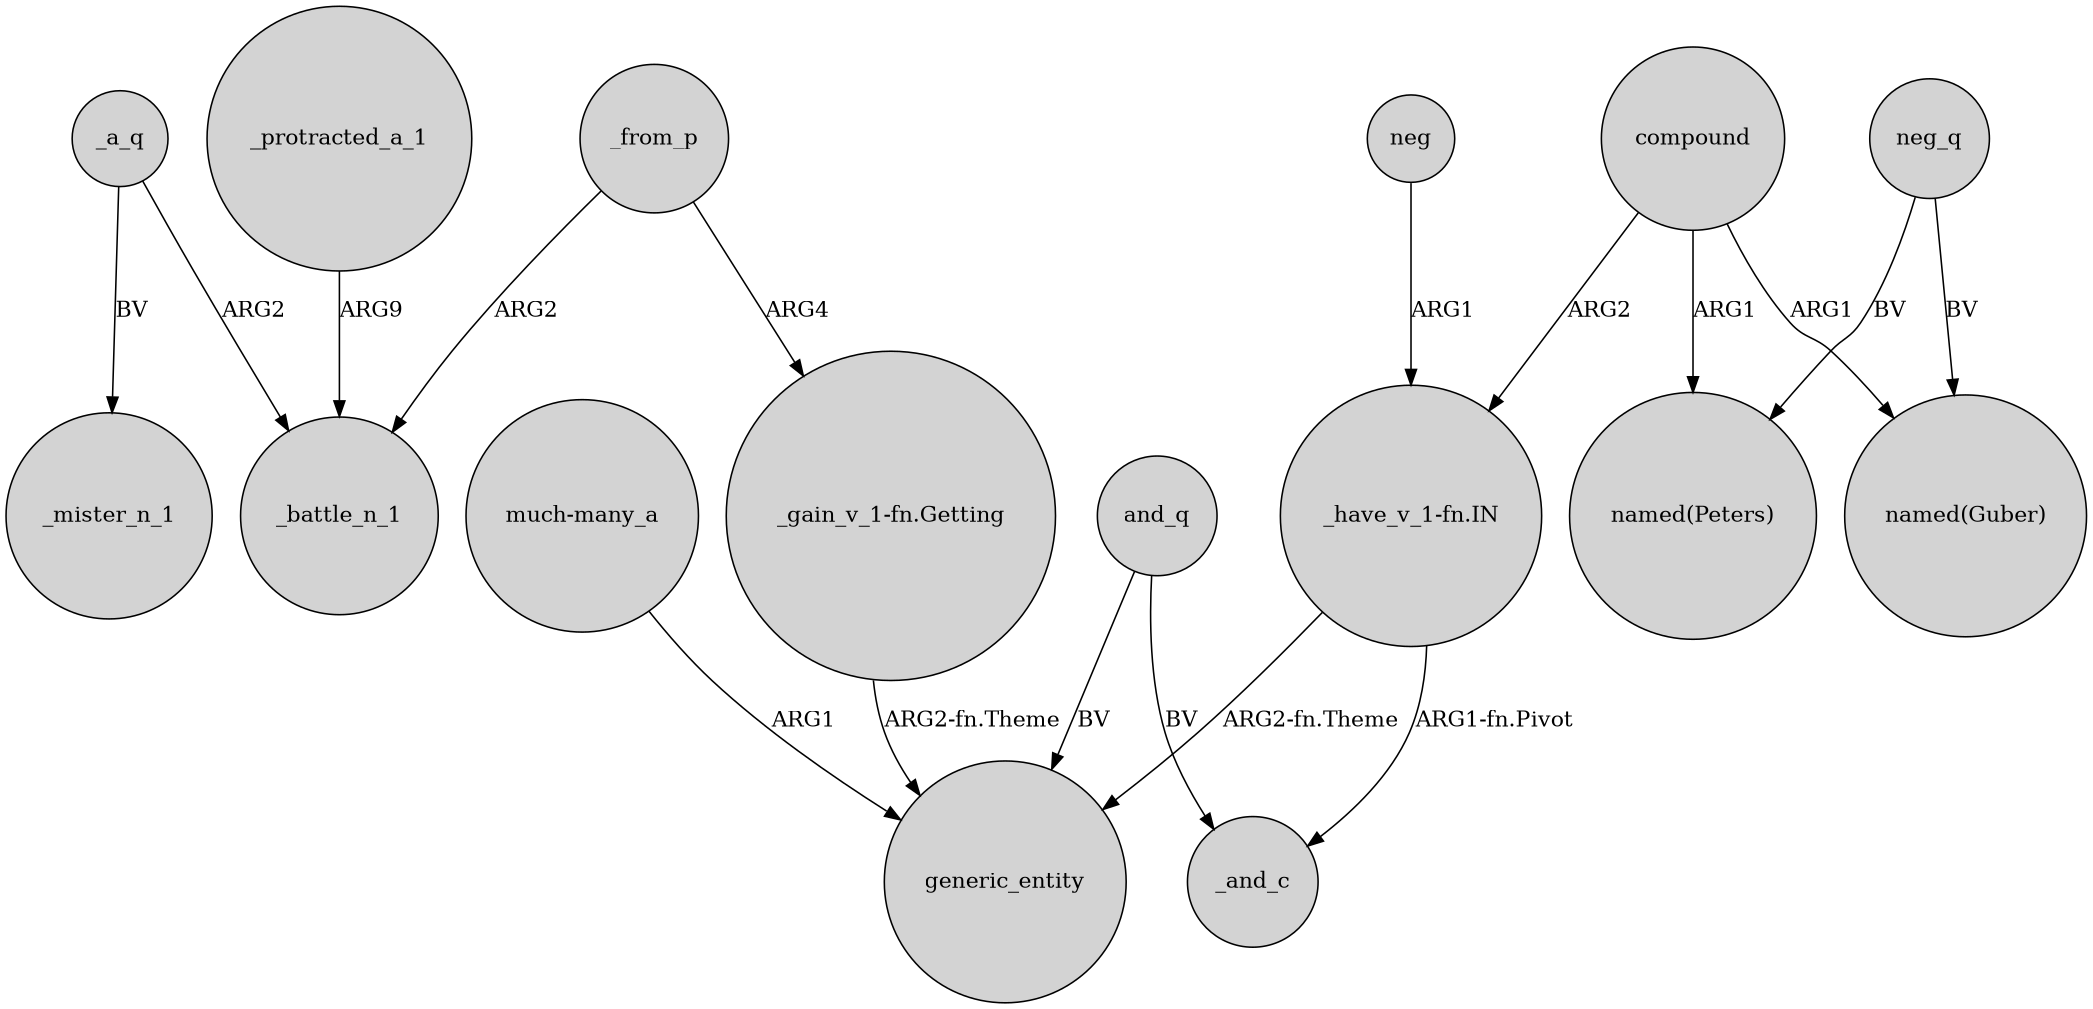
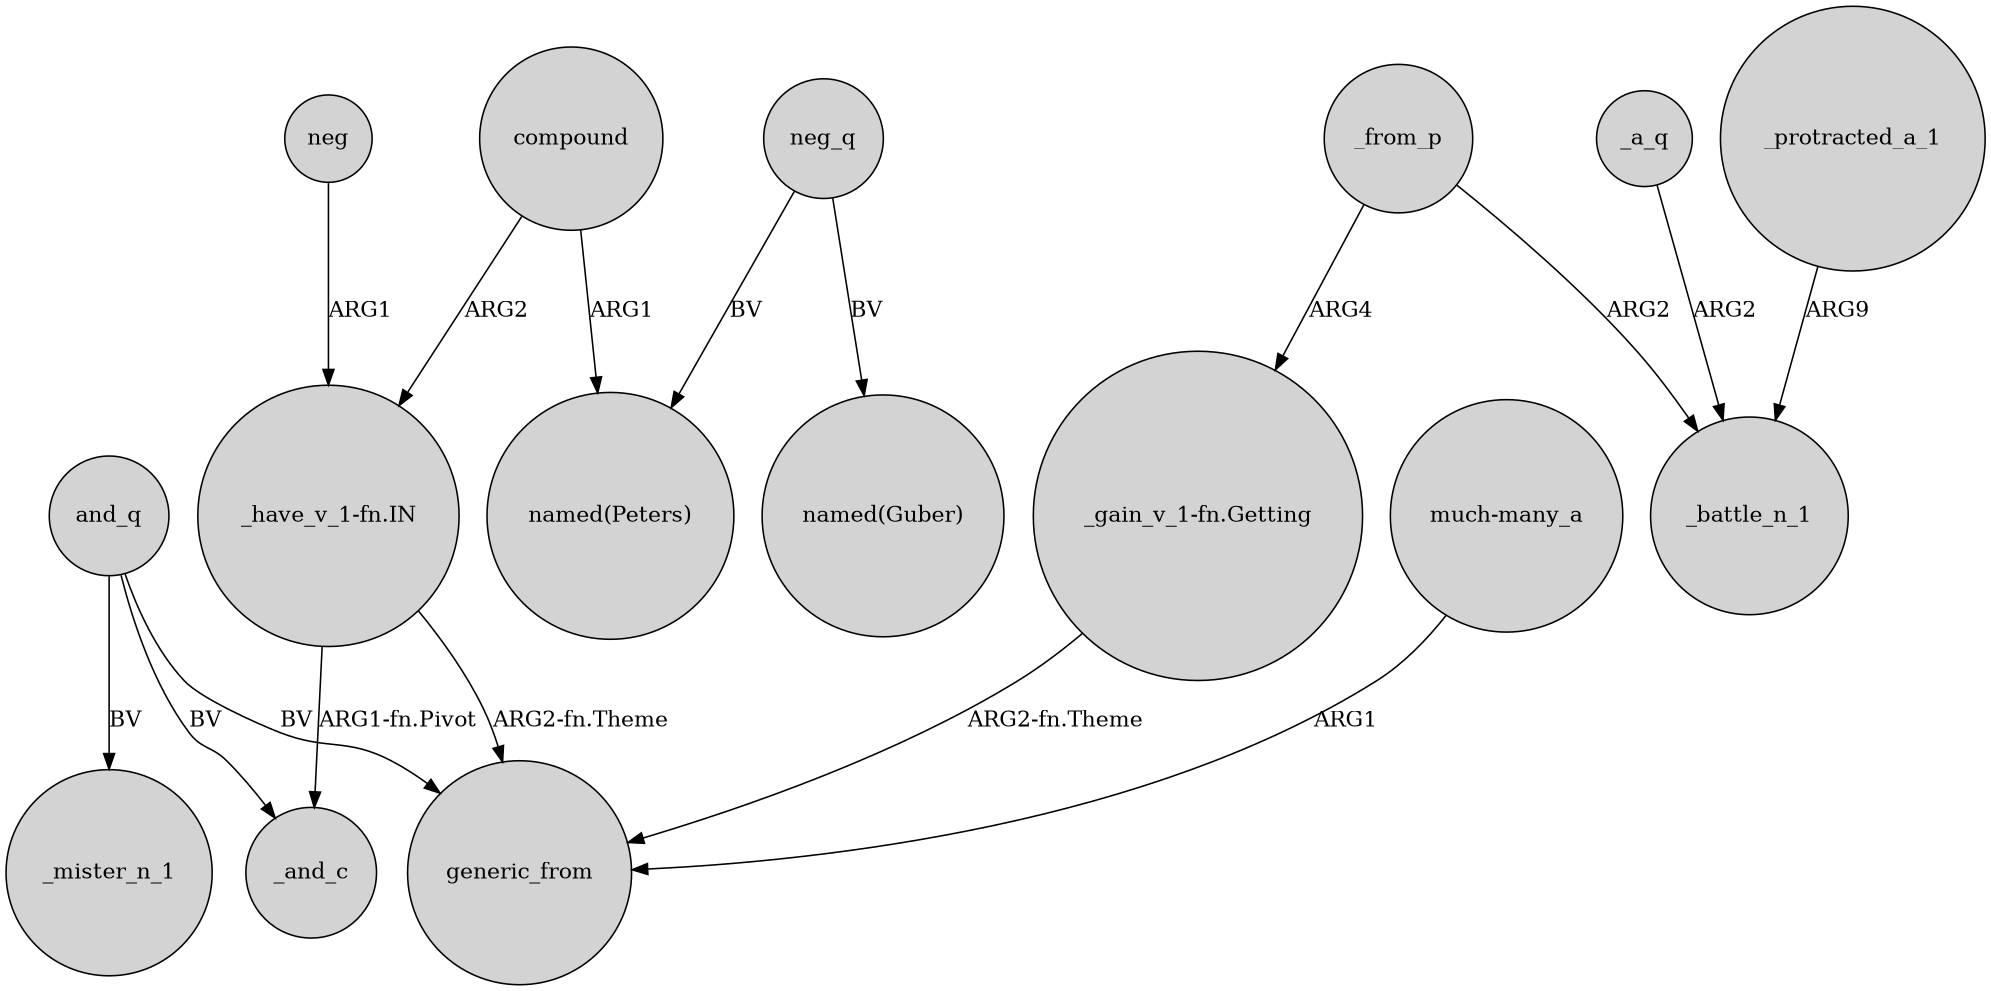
edge "_a_q" -> "_mister_n_1": now "and_q" -> "_mister_n_1"
edge "compound" -> "named(Guber)": removed, label "ARG1"
node "generic_entity": label "generic_entity" -> "generic_from"
